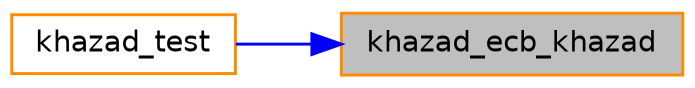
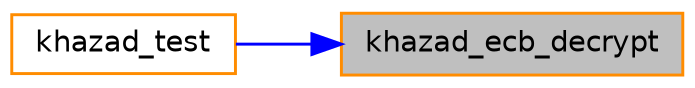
node "khazad_ecb_khazad": label "khazad_ecb_khazad" -> "khazad_ecb_decrypt"
